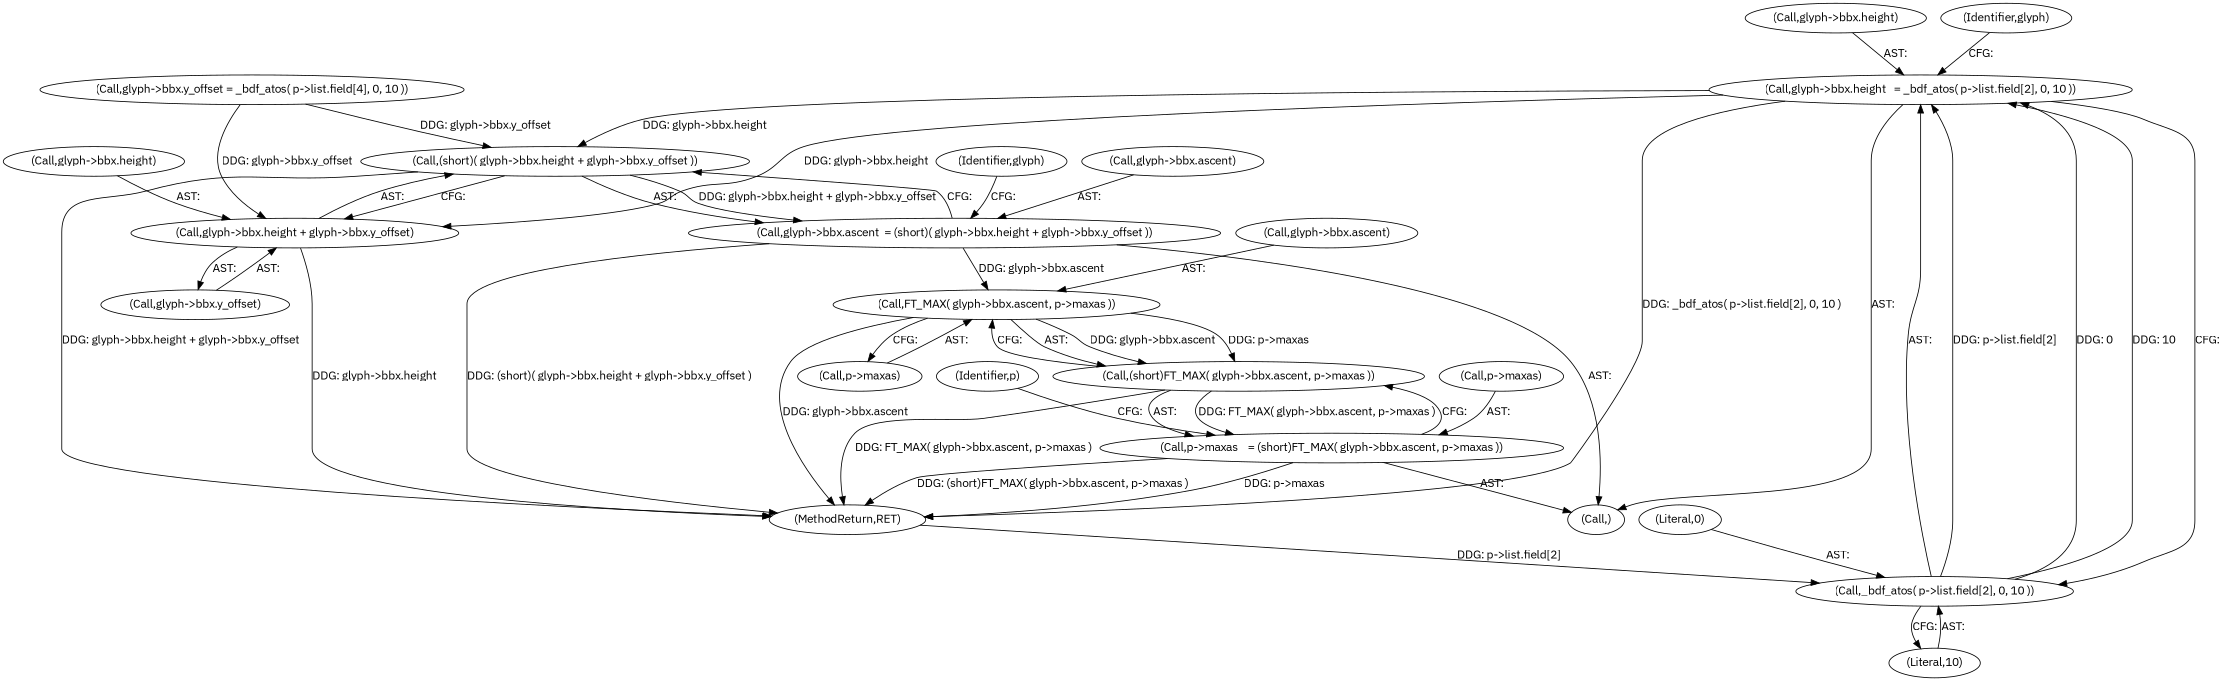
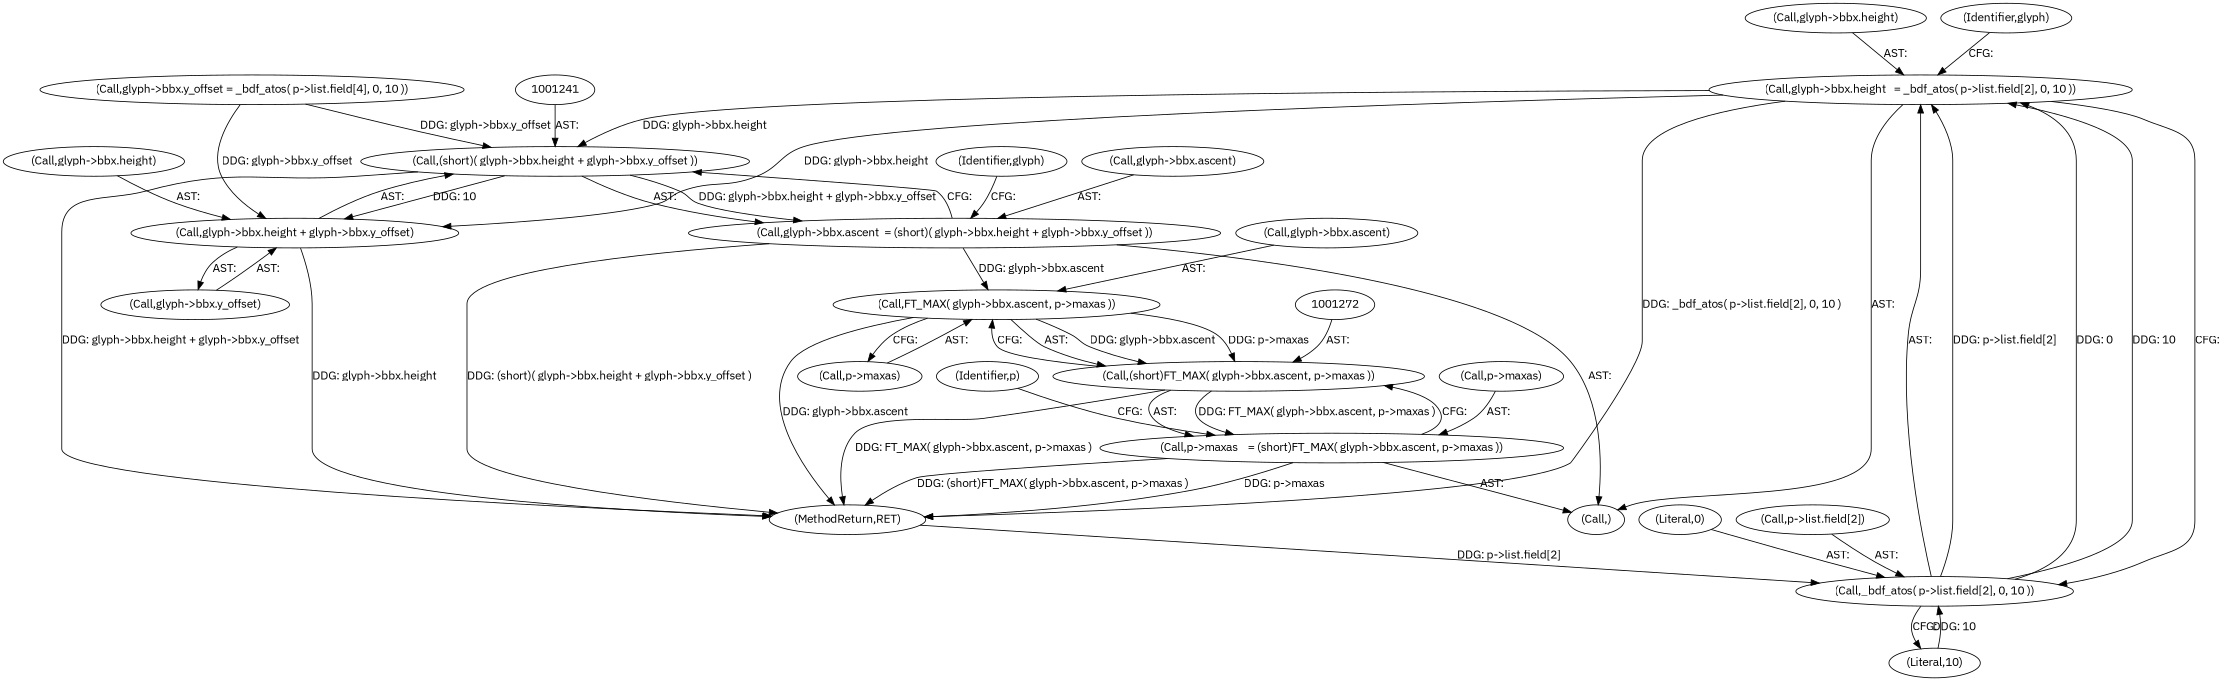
node "1001241": added
edge "(Call,(short)( glyph->bbx.height + glyph->bbx.y_offset ))" -> "(Call,glyph->bbx.height + glyph->bbx.y_offset)": label "CFG: " -> "DDG: 10"
node "1001272": added
node "(Call,p->list.field[2])": added
edge "(Literal,10)" -> "(Call,_bdf_atos( p->list.field[2], 0, 10 ))": label "AST: " -> "DDG: 10"
